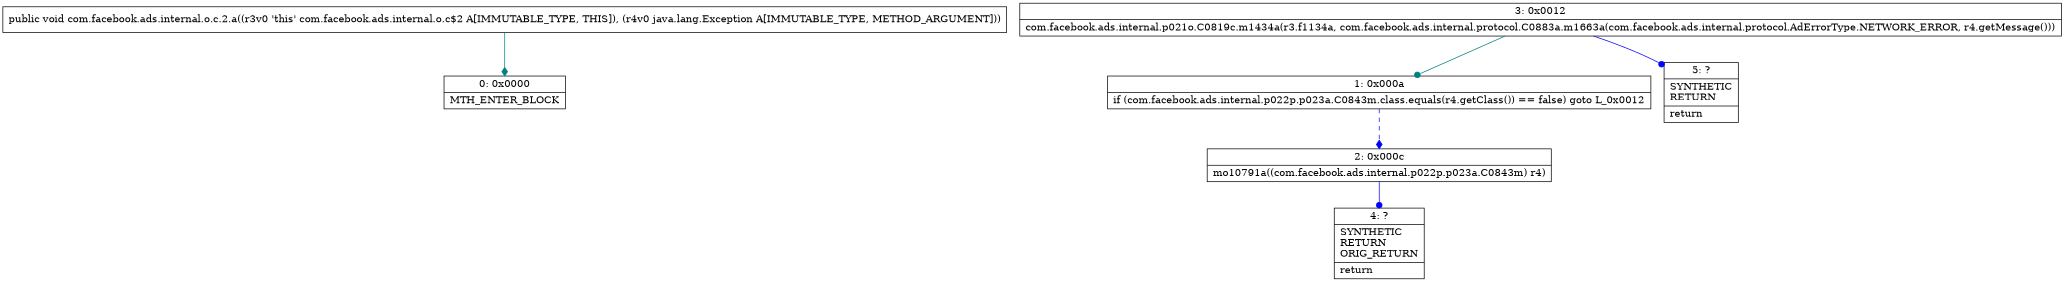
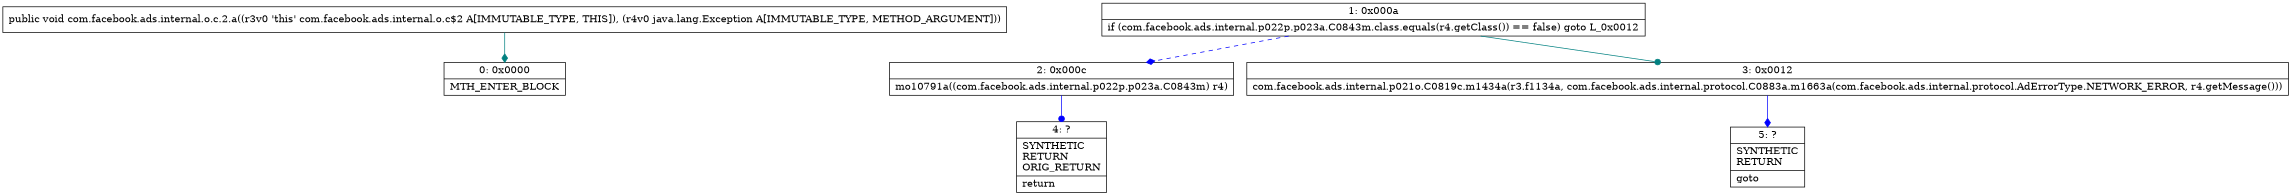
edge "3: 0x0012" -> "5: ?": arrowhead dot -> diamond
edge "3: 0x0012" -> "1: 0x000a": reversed
node "5: ?": text "return" -> "goto"
